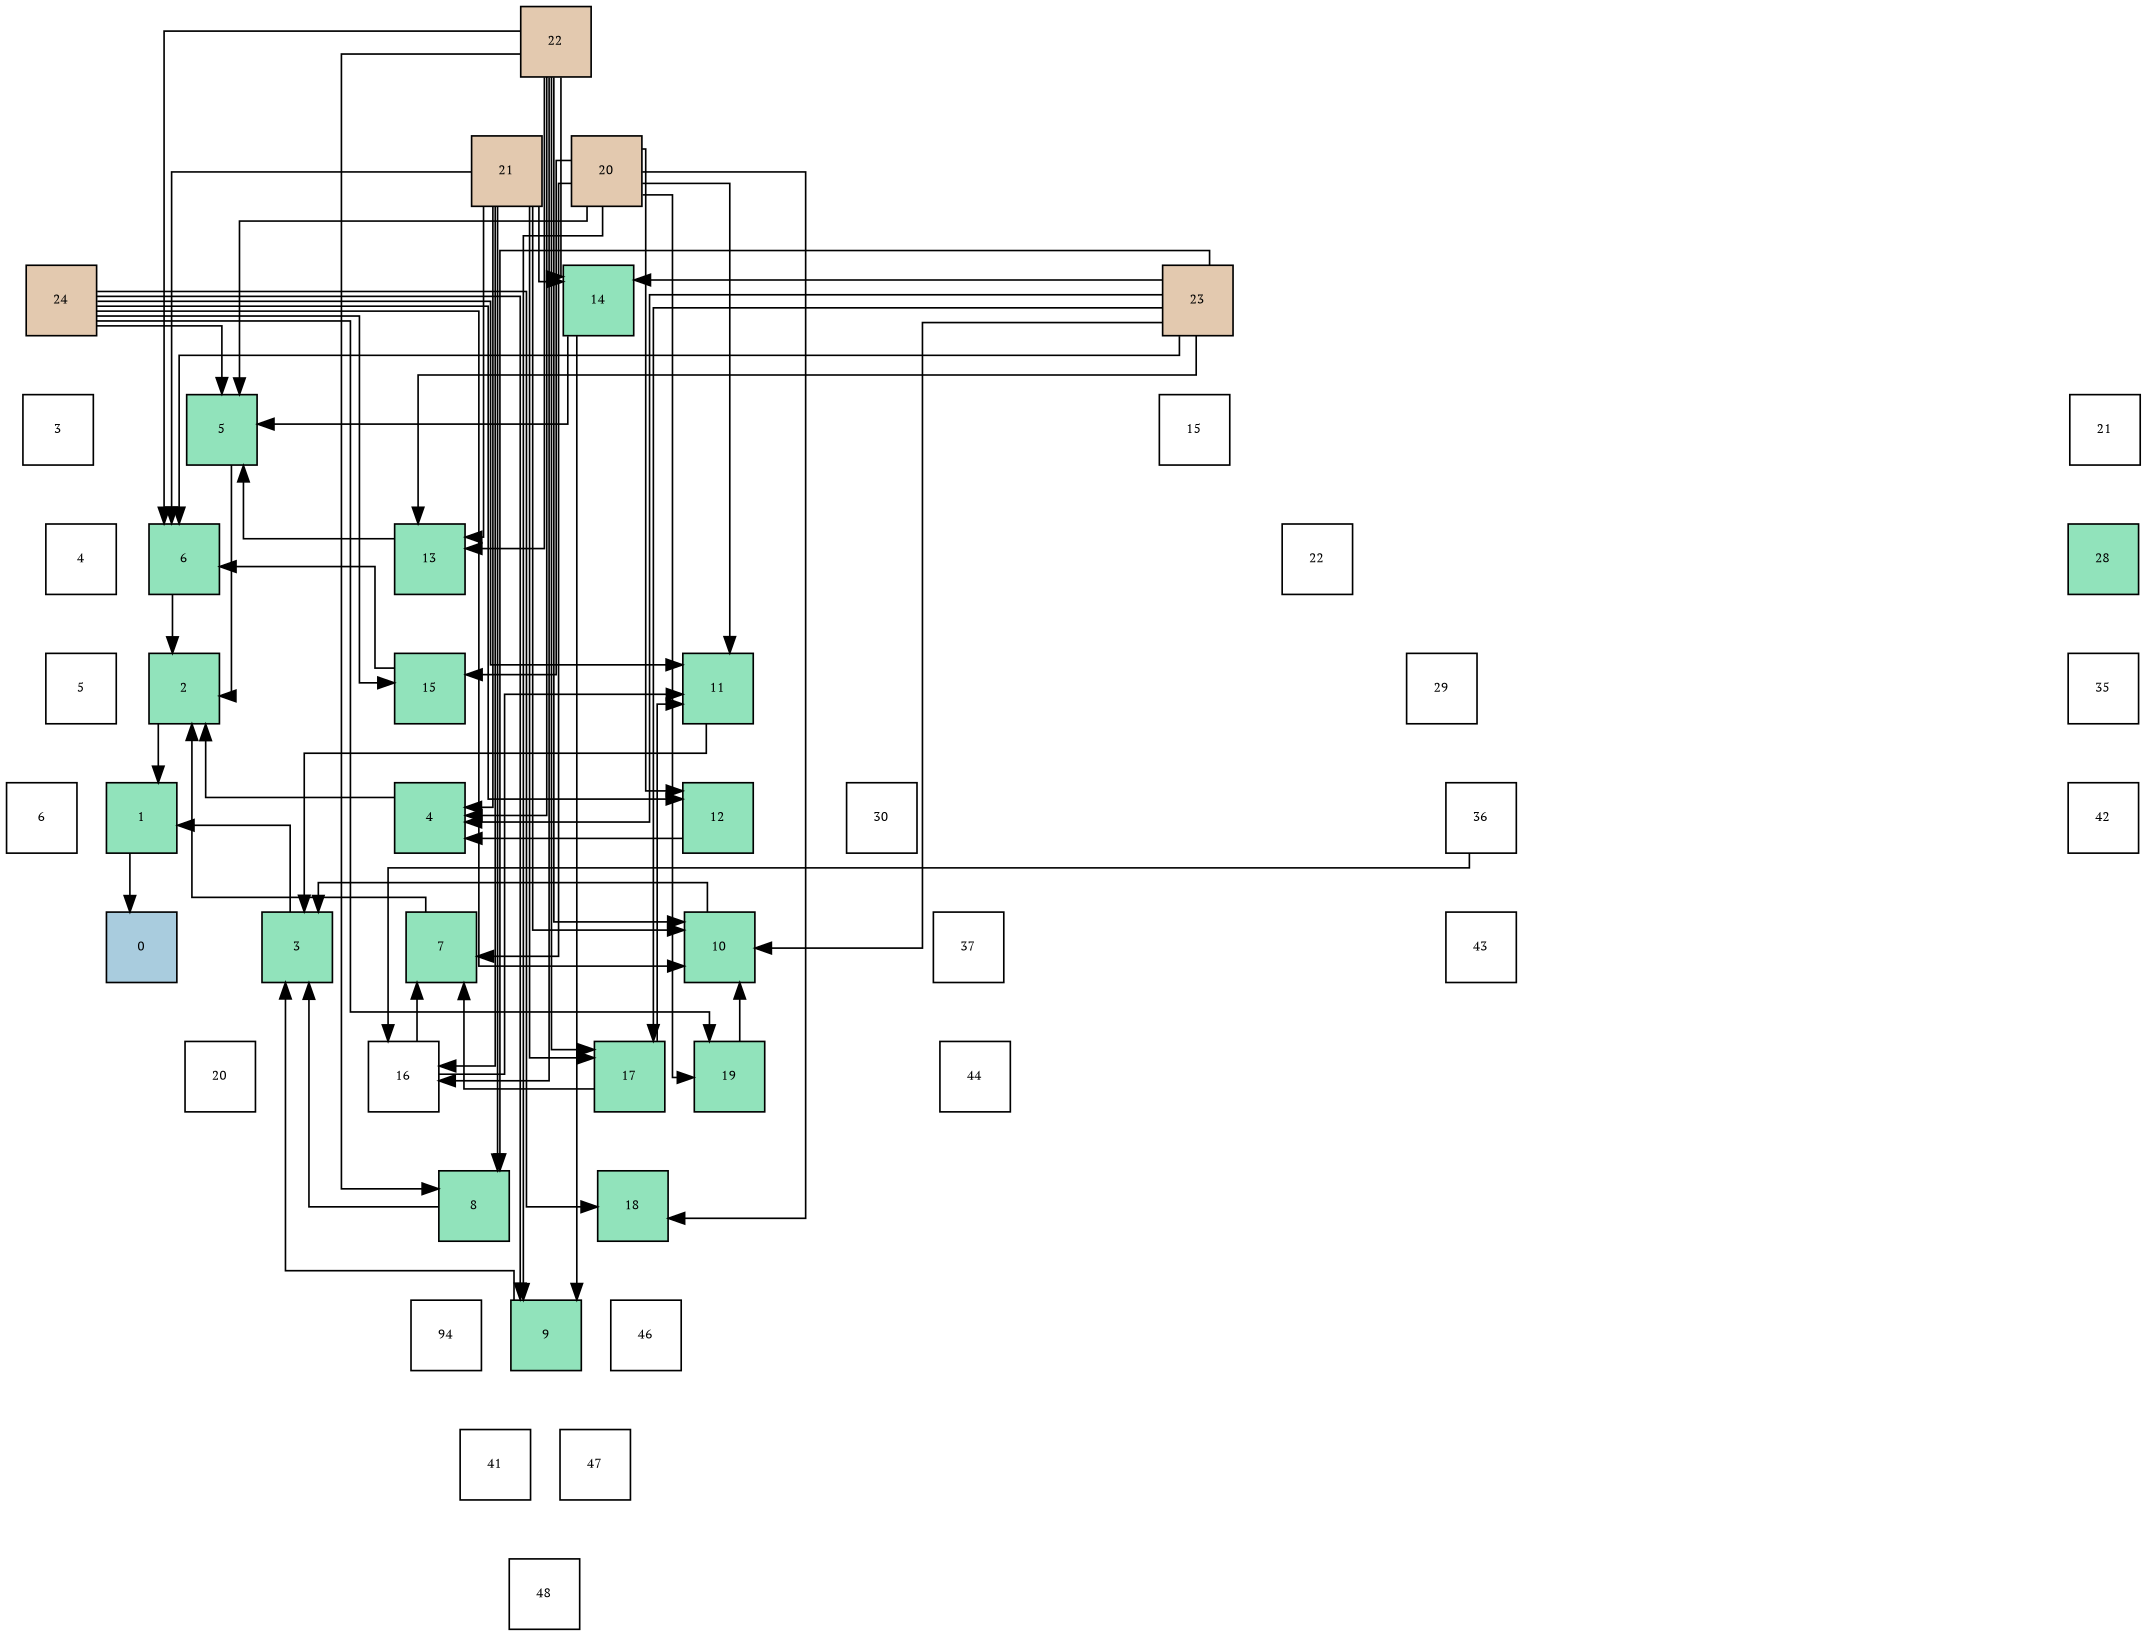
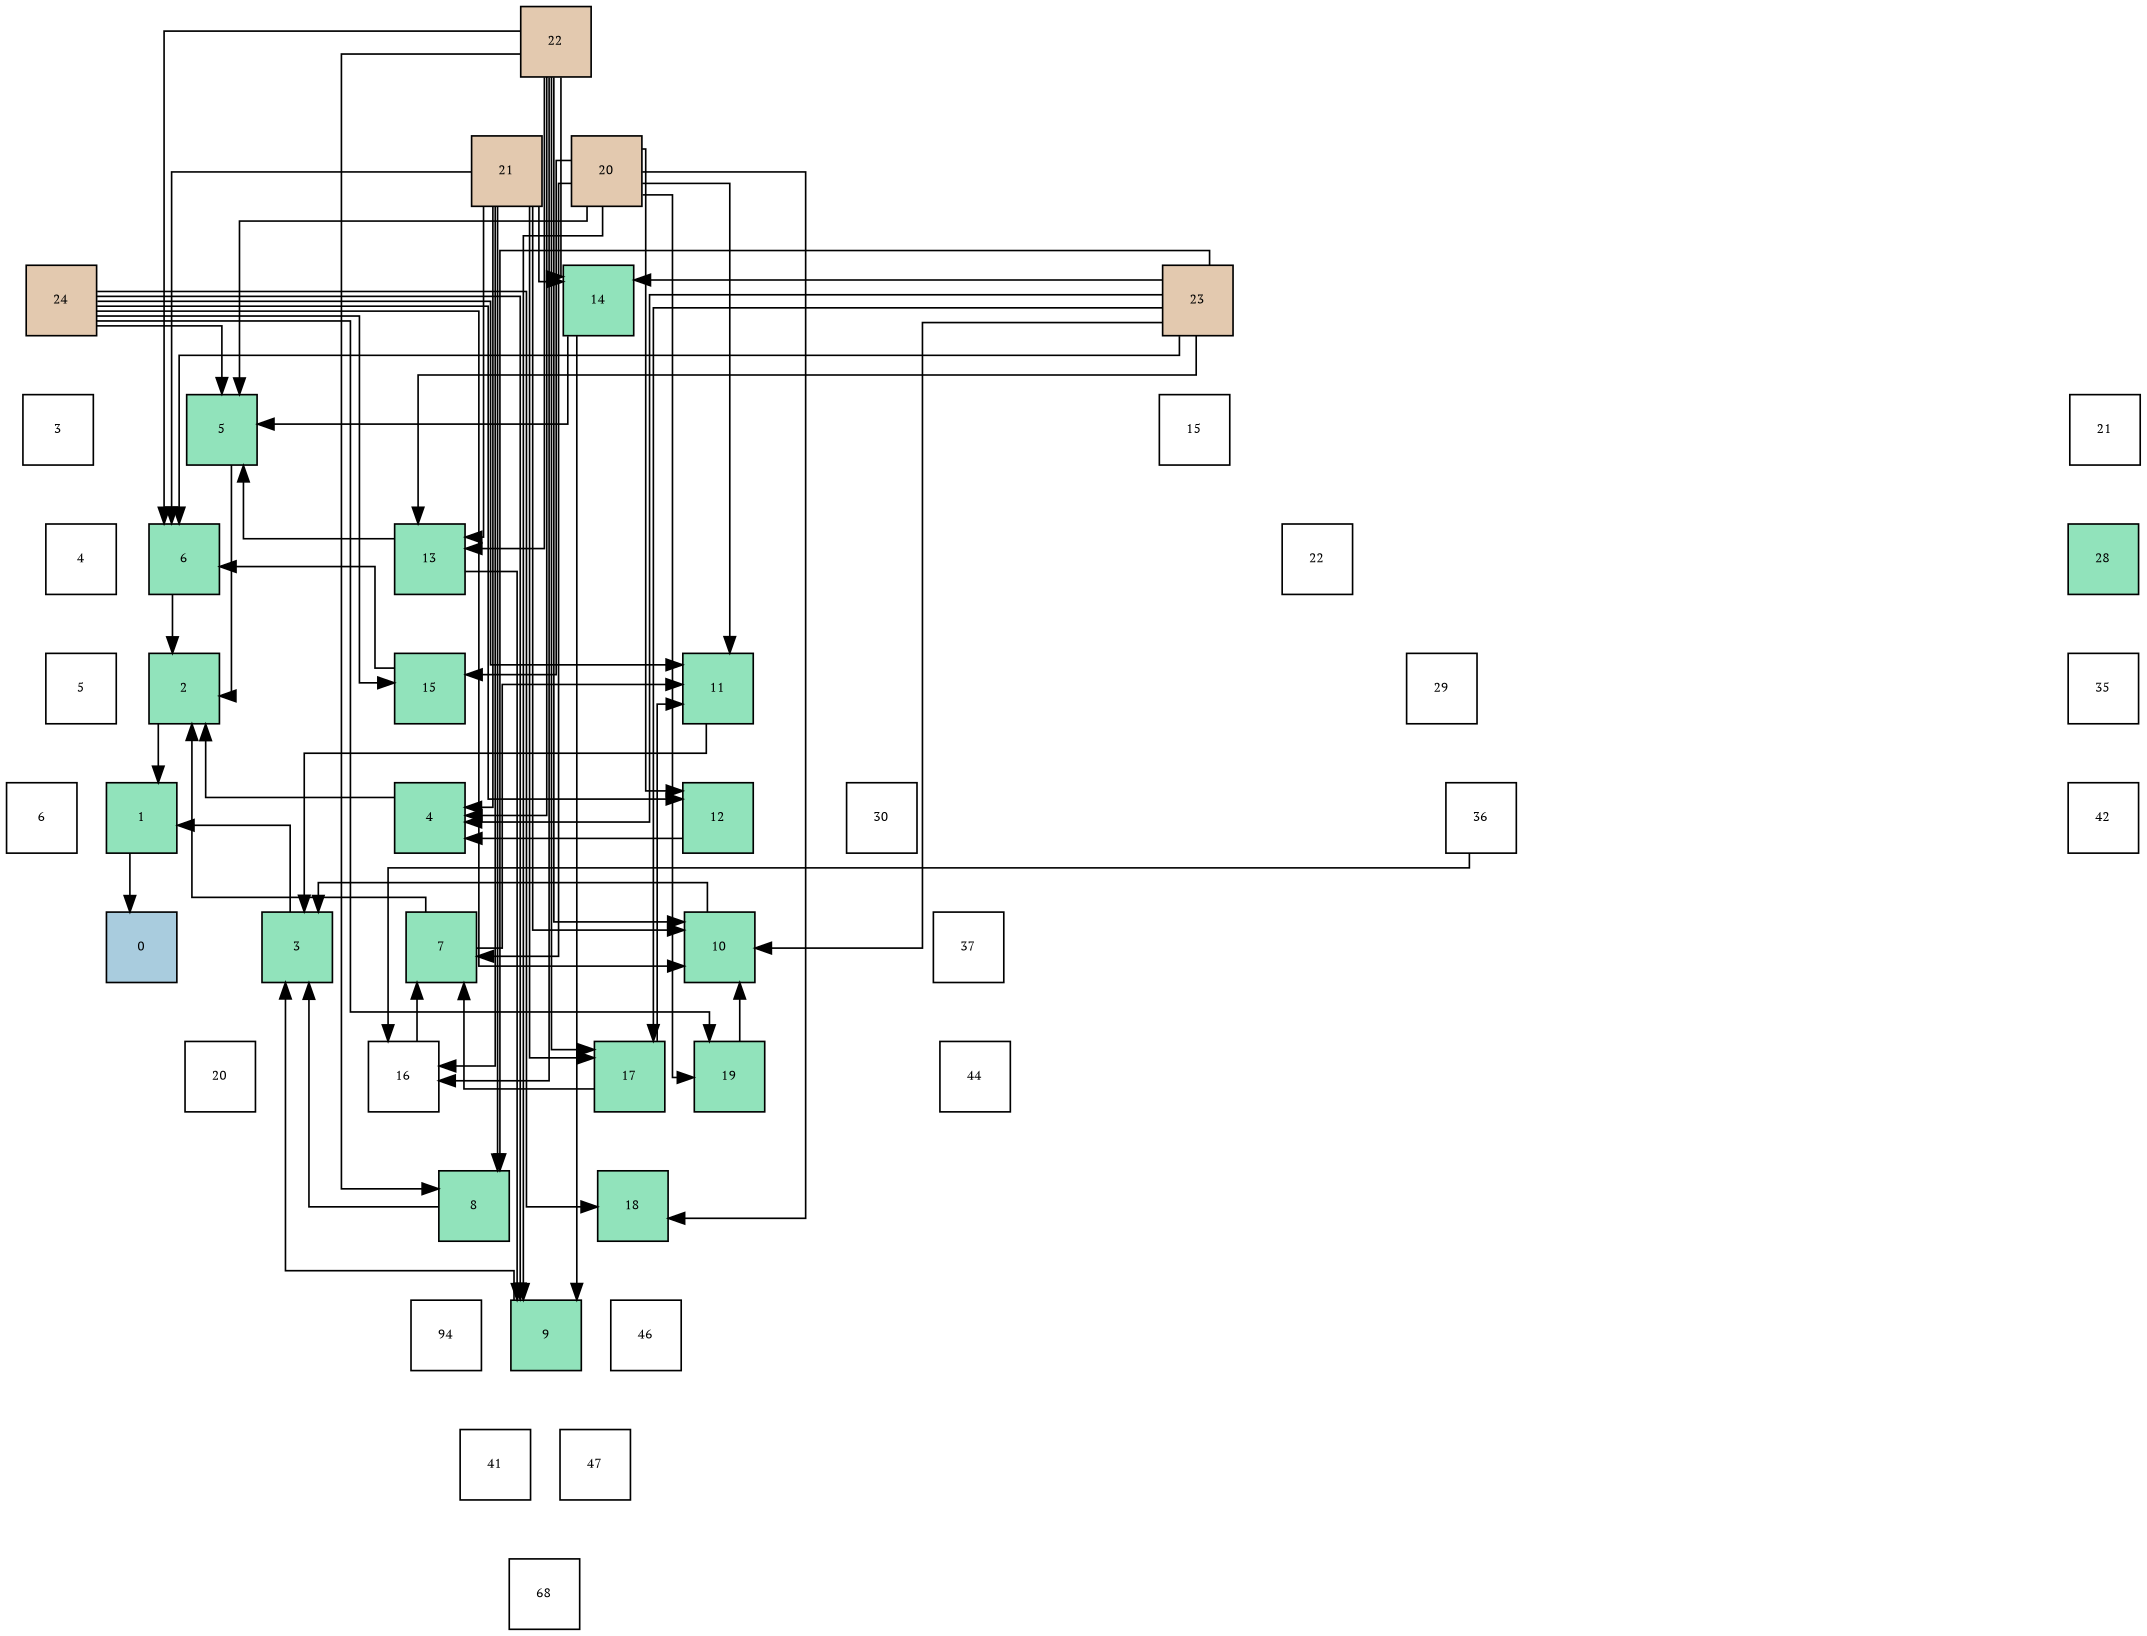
edge "16" -> "11": now "7" -> "11"
edge "13" -> "9": added
node "43": removed
node "48": label "48" -> "68"
